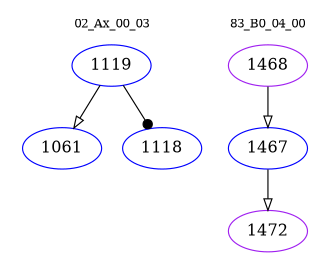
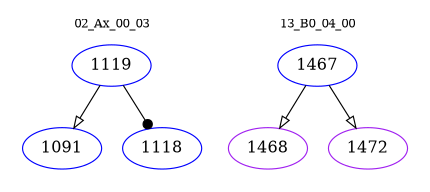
cluster "83_B0_04_00": label "83_B0_04_00" -> "13_B0_04_00"
edge "1468" -> "1467": reversed
node "1061": label "1061" -> "1091"
